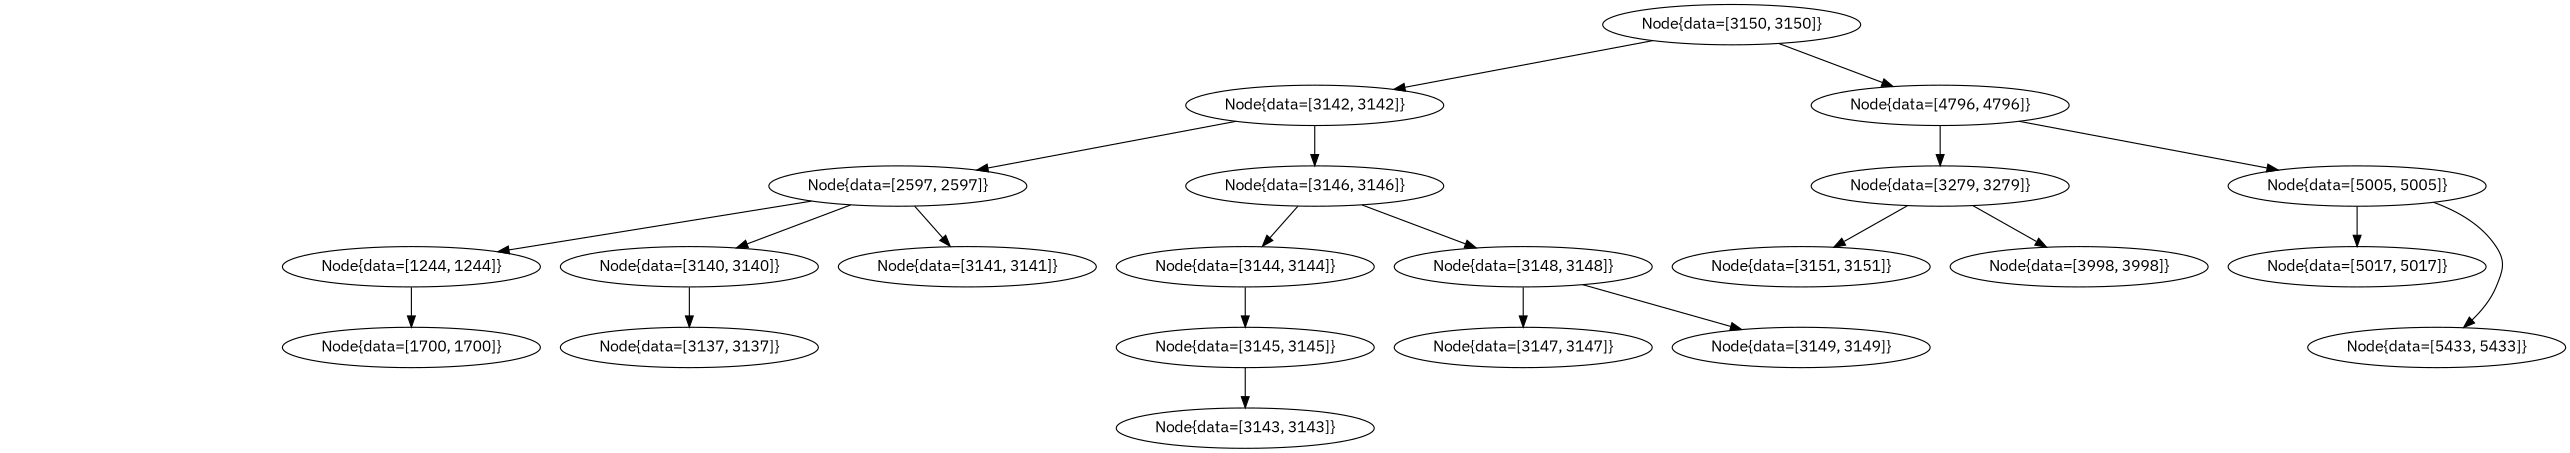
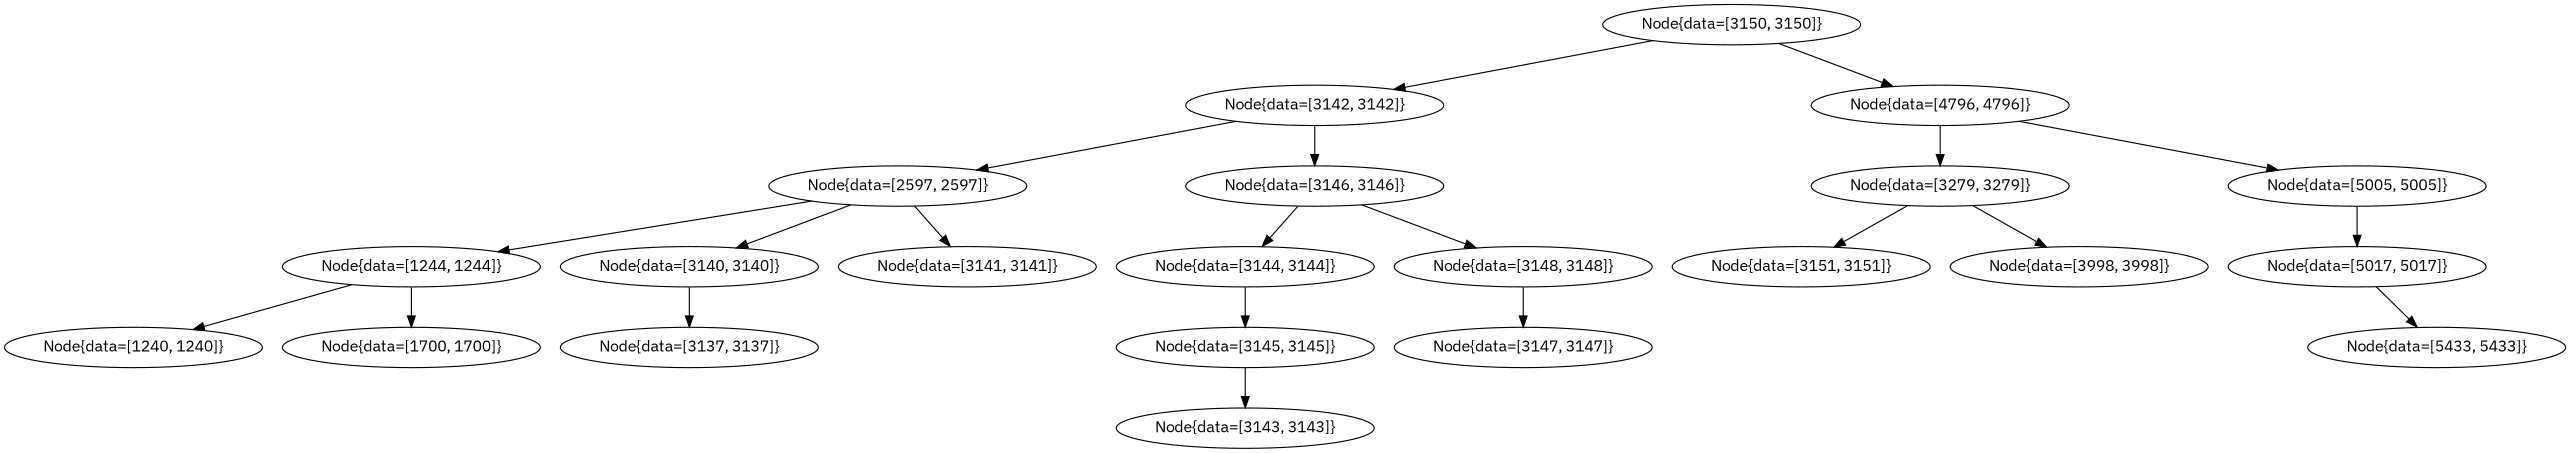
edge "Node{data=[5005, 5005]}" -> "Node{data=[5433, 5433]}": now "Node{data=[5017, 5017]}" -> "Node{data=[5433, 5433]}"
node "Node{data=[1240, 1240]}": added
node "Node{data=[3149, 3149]}": removed
